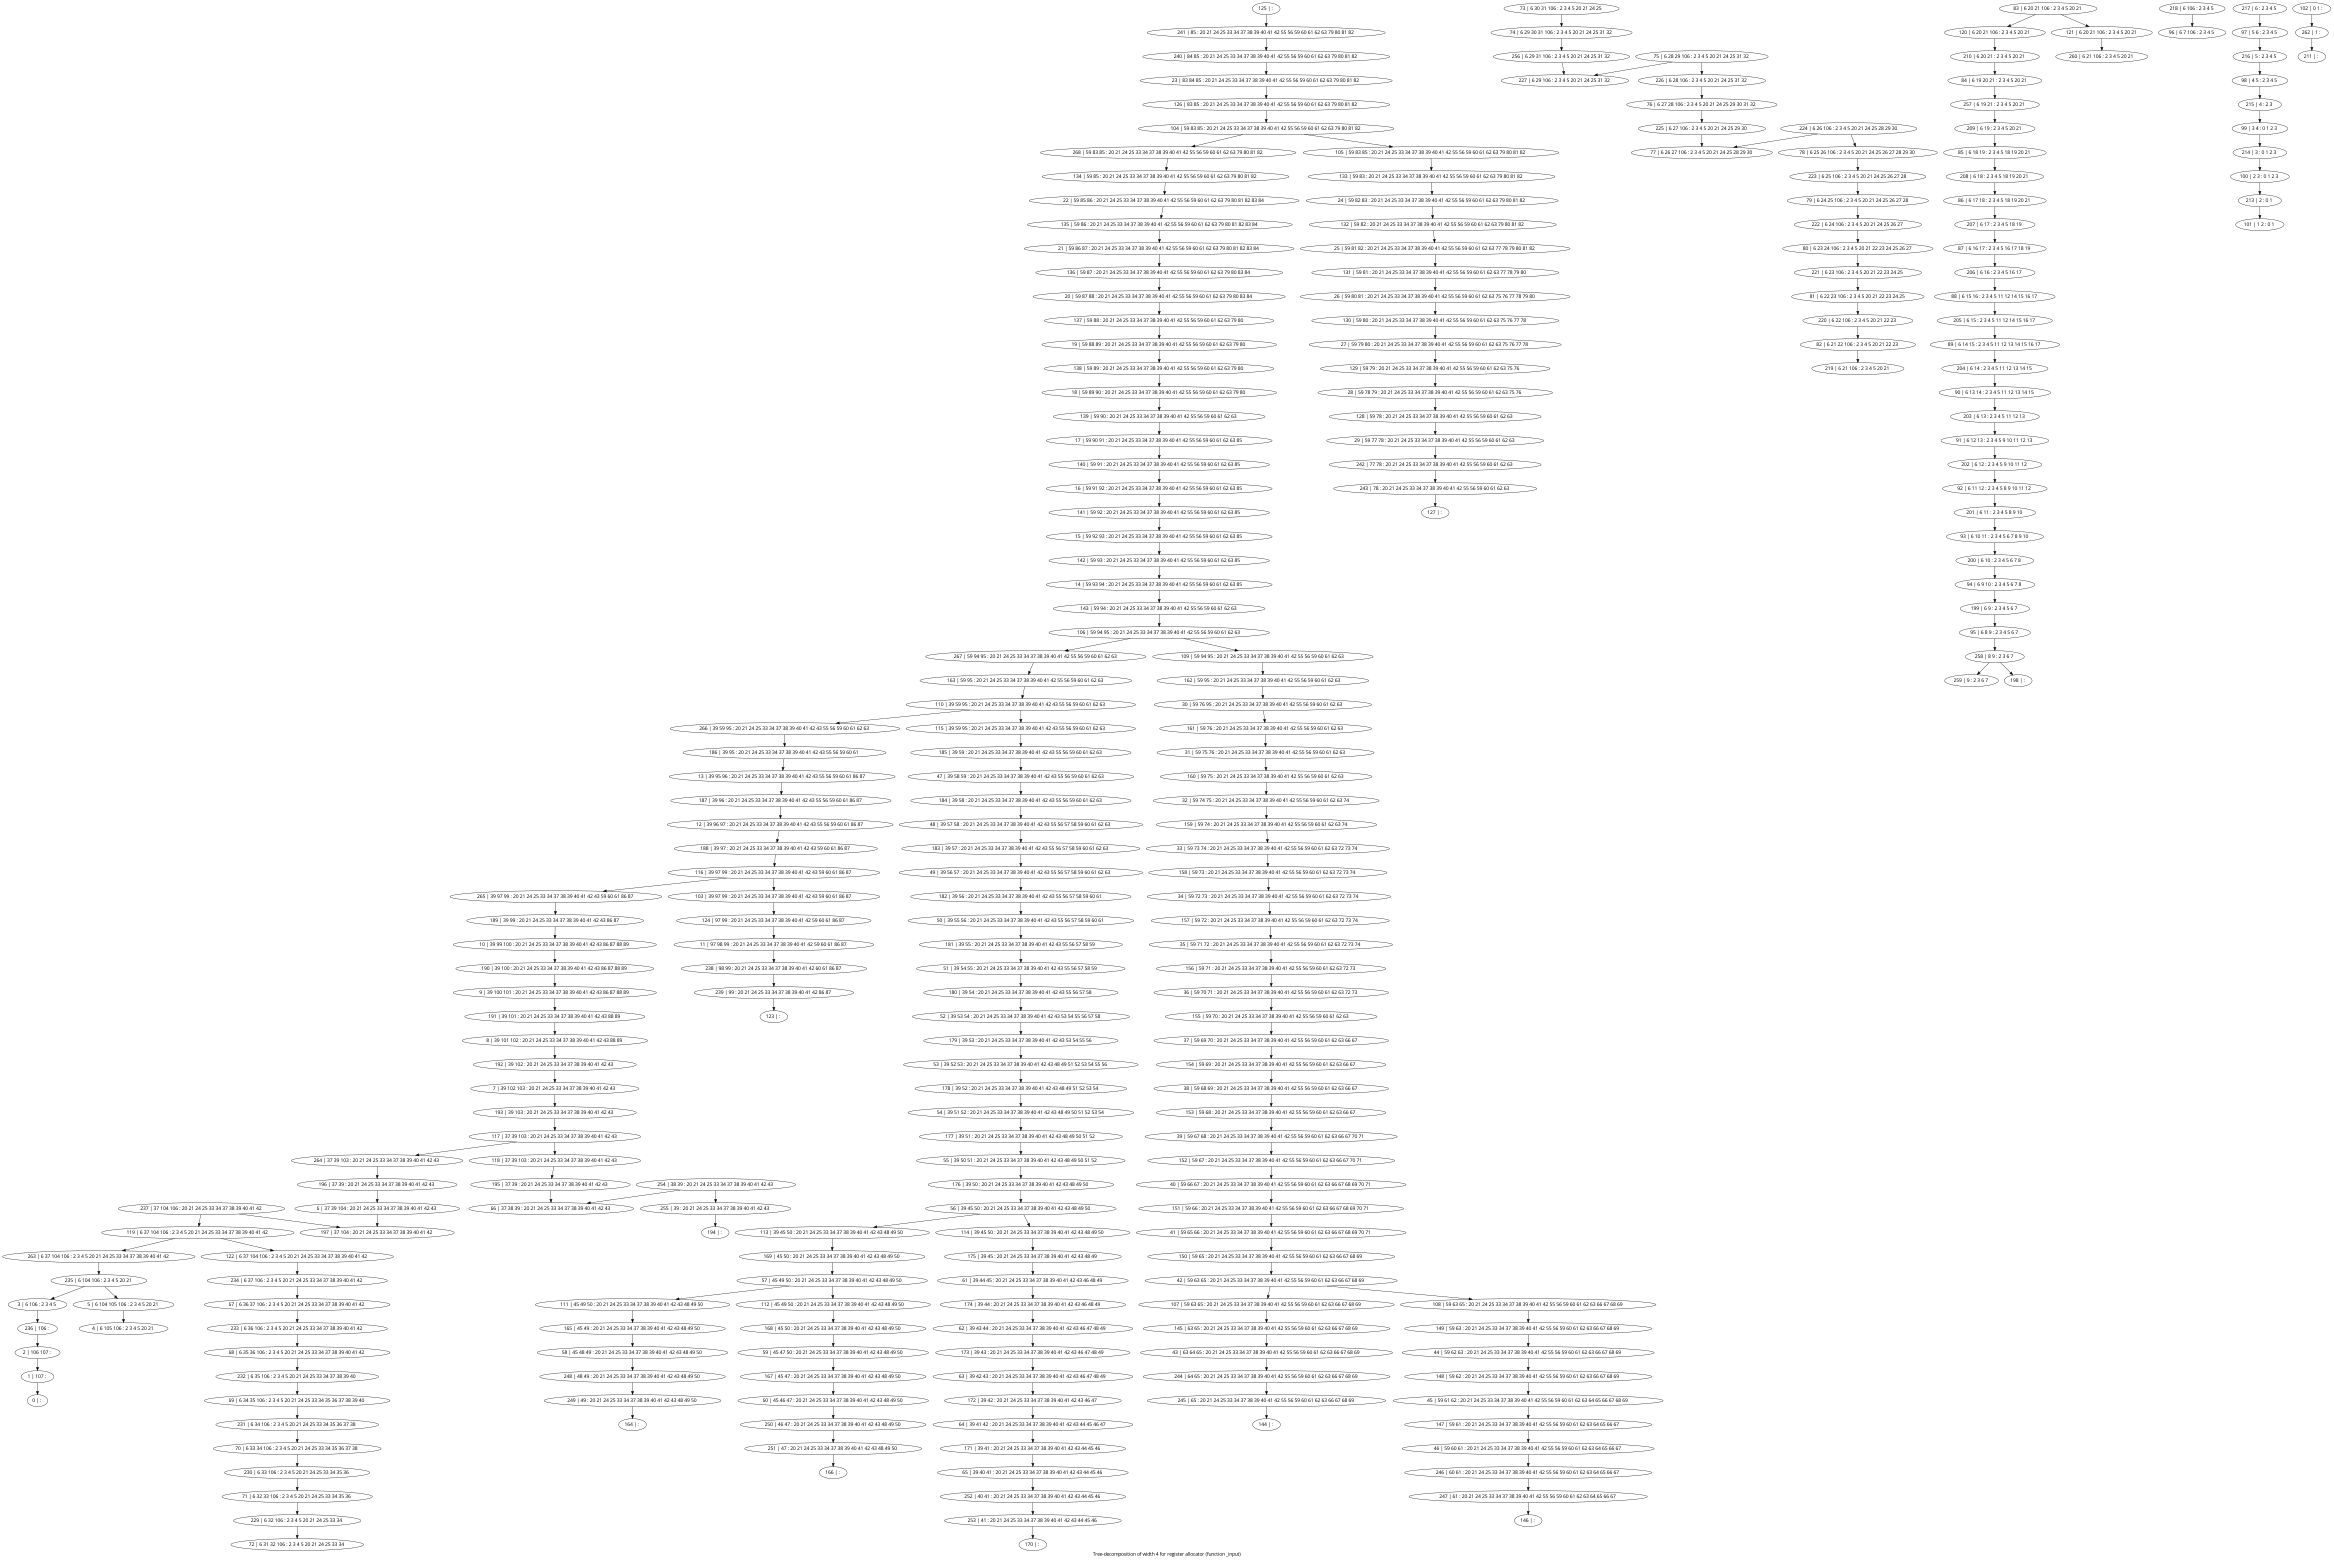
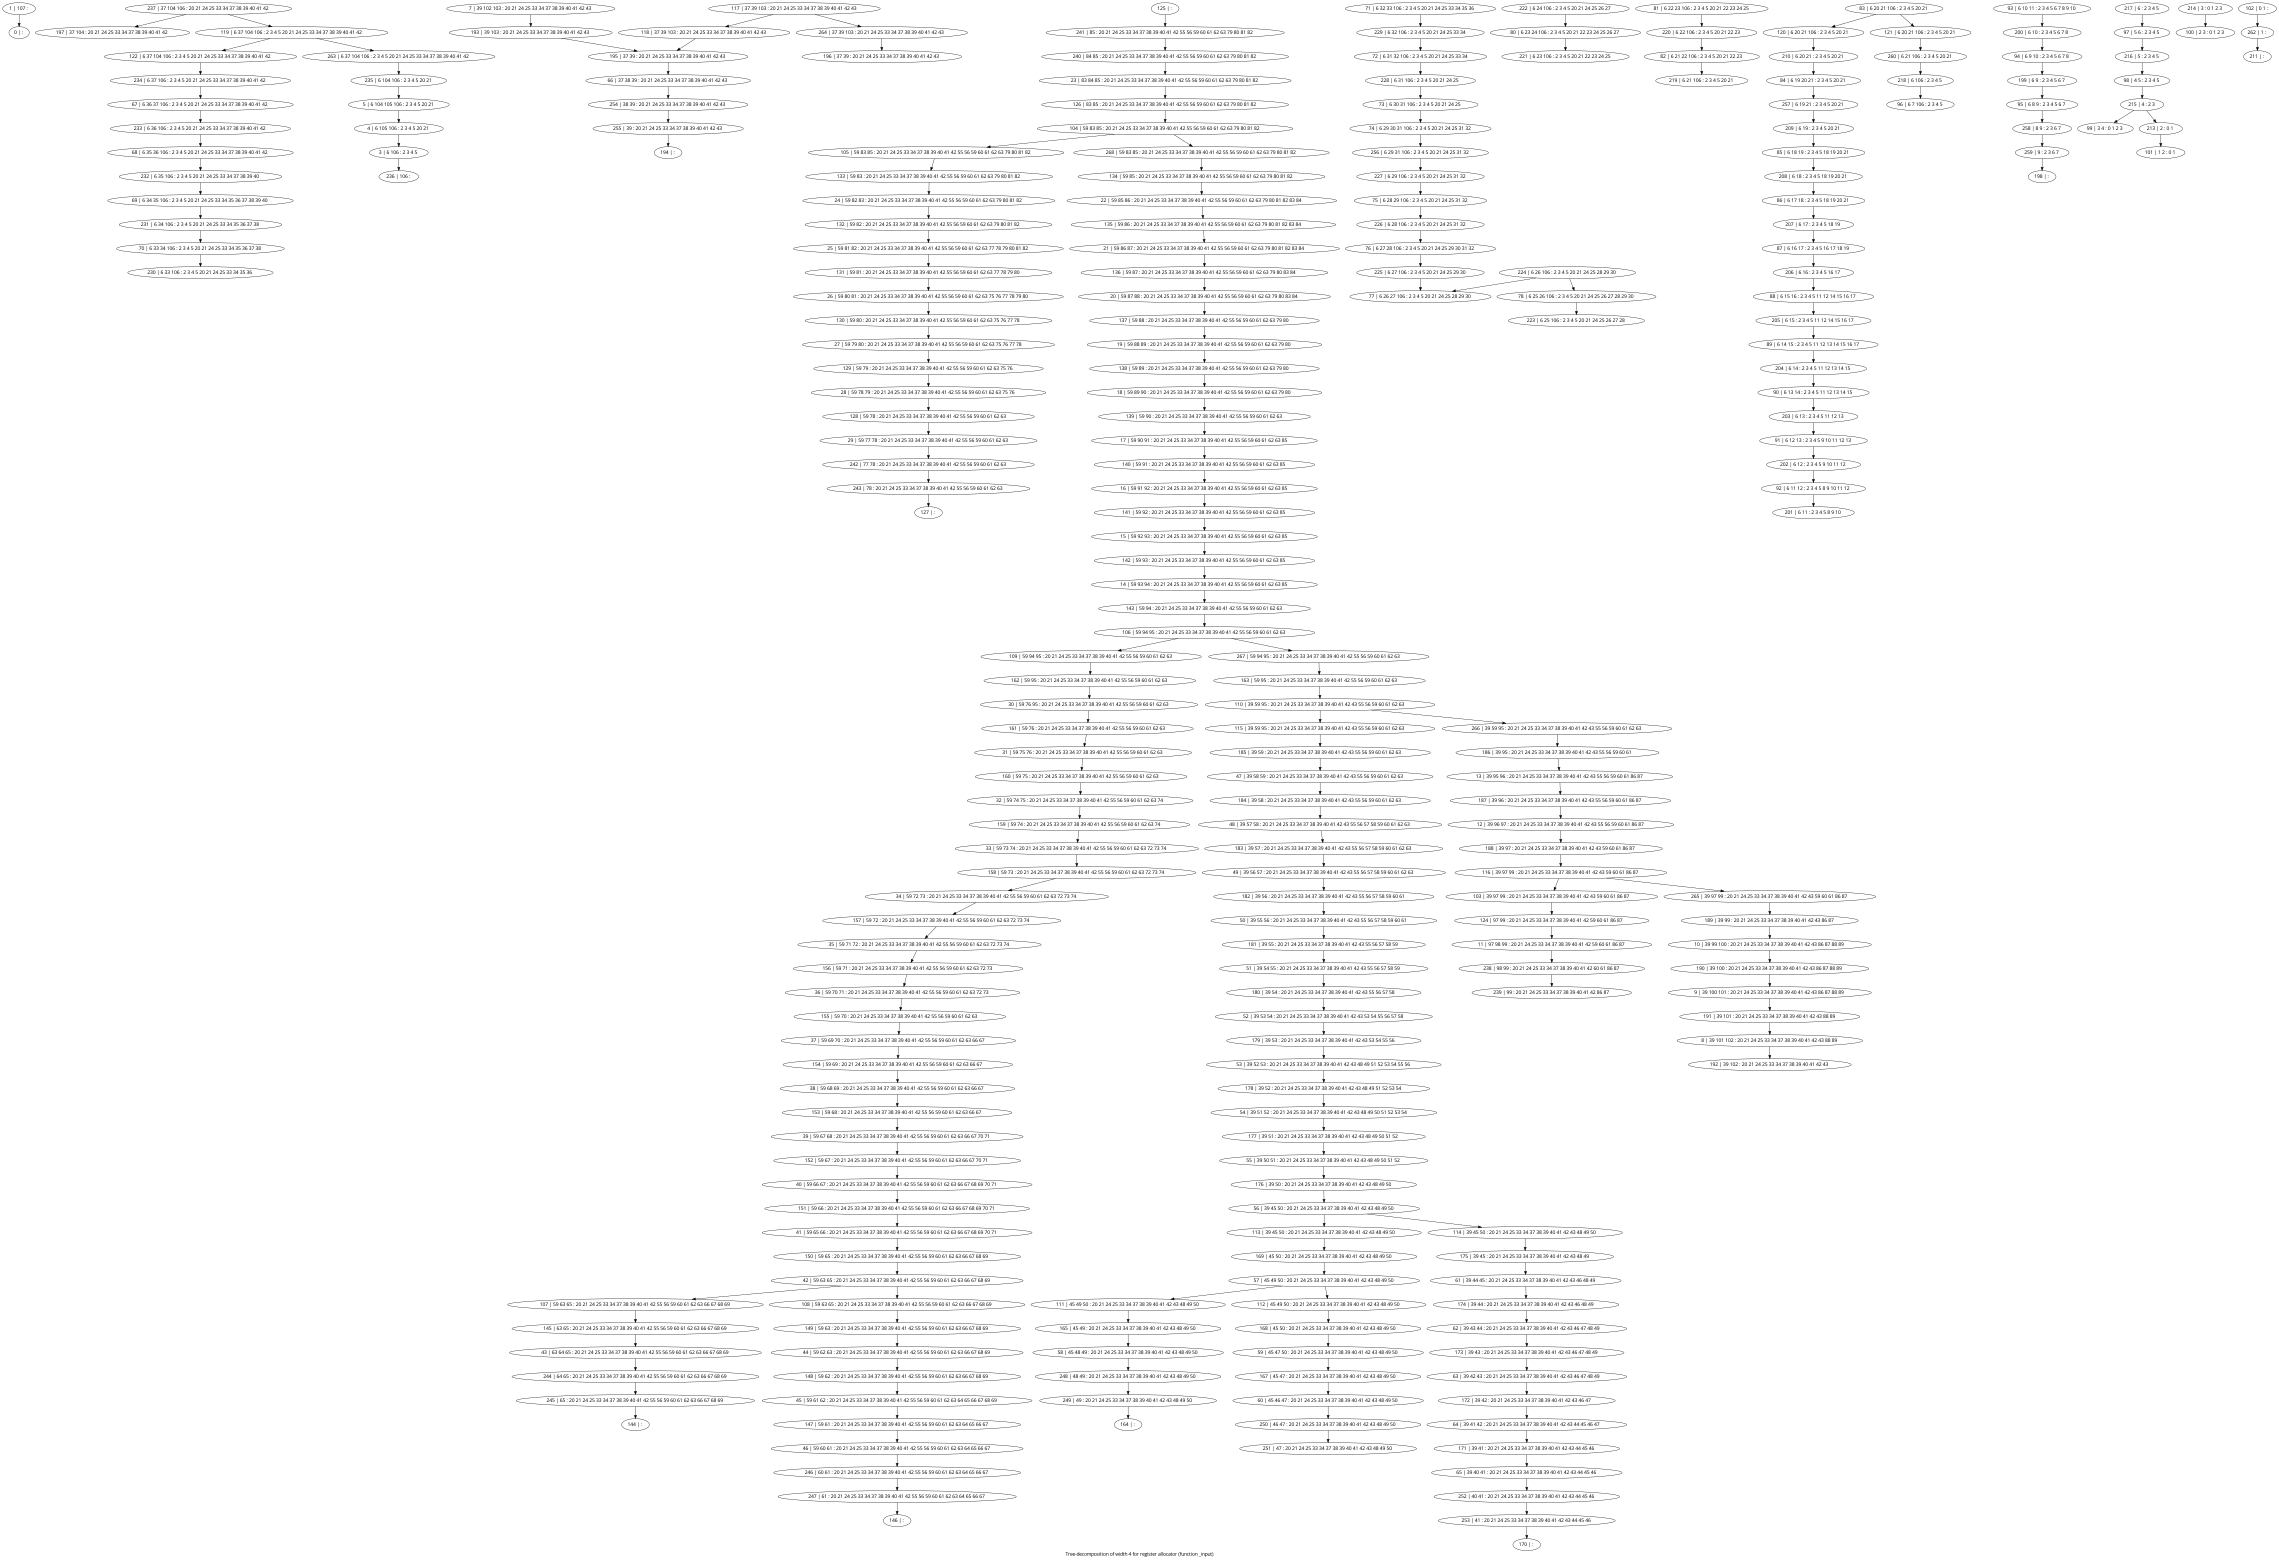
edge "260 | 6 21 106 : 2 3 4 5 20 21" -> "218 | 6 106 : 2 3 4 5": added
edge "75 | 6 28 29 106 : 2 3 4 5 20 21 24 25 31 32" -> "227 | 6 29 106 : 2 3 4 5 20 21 24 25 31 32": reversed
node "228 | 6 31 106 : 2 3 4 5 20 21 24 25": added
edge "99 | 3 4 : 0 1 2 3" -> "214 | 3 : 0 1 2 3": removed
edge "100 | 2 3 : 0 1 2 3" -> "213 | 2 : 0 1": now "215 | 4 : 2 3" -> "213 | 2 : 0 1"
node "79 | 6 24 25 106 : 2 3 4 5 20 21 24 25 26 27 28": removed
edge "221 | 6 23 106 : 2 3 4 5 20 21 22 23 24 25" -> "81 | 6 22 23 106 : 2 3 4 5 20 21 22 23 24 25": removed
edge "201 | 6 11 : 2 3 4 5 8 9 10" -> "93 | 6 10 11 : 2 3 4 5 6 7 8 9 10": removed
edge "258 | 8 9 : 2 3 6 7" -> "198 | :": now "259 | 9 : 2 3 6 7" -> "198 | :"
node "123 | :": removed
edge "192 | 39 102 : 20 21 24 25 33 34 37 38 39 40 41 42 43" -> "7 | 39 102 103 : 20 21 24 25 33 34 37 38 39 40 41 42 43": removed
edge "193 | 39 103 : 20 21 24 25 33 34 37 38 39 40 41 42 43" -> "117 | 37 39 103 : 20 21 24 25 33 34 37 38 39 40 41 42 43": now "193 | 39 103 : 20 21 24 25 33 34 37 38 39 40 41 42 43" -> "195 | 37 39 : 20 21 24 25 33 34 37 38 39 40 41 42 43"
edge "254 | 38 39 : 20 21 24 25 33 34 37 38 39 40 41 42 43" -> "66 | 37 38 39 : 20 21 24 25 33 34 37 38 39 40 41 42 43": reversed
node "6 | 37 39 104 : 20 21 24 25 33 34 37 38 39 40 41 42 43": removed
edge "235 | 6 104 106 : 2 3 4 5 20 21" -> "3 | 6 106 : 2 3 4 5": now "4 | 6 105 106 : 2 3 4 5 20 21" -> "3 | 6 106 : 2 3 4 5"
node "2 | 106 107 :": removed
node "166 | :": removed
edge "230 | 6 33 106 : 2 3 4 5 20 21 24 25 33 34 35 36" -> "71 | 6 32 33 106 : 2 3 4 5 20 21 24 25 33 34 35 36": removed
